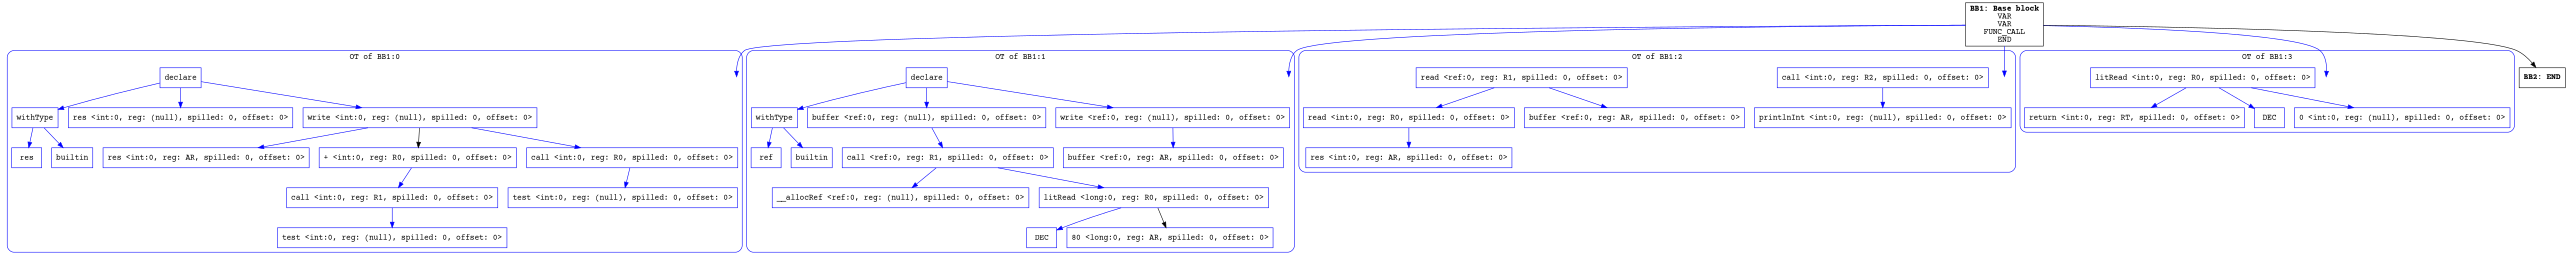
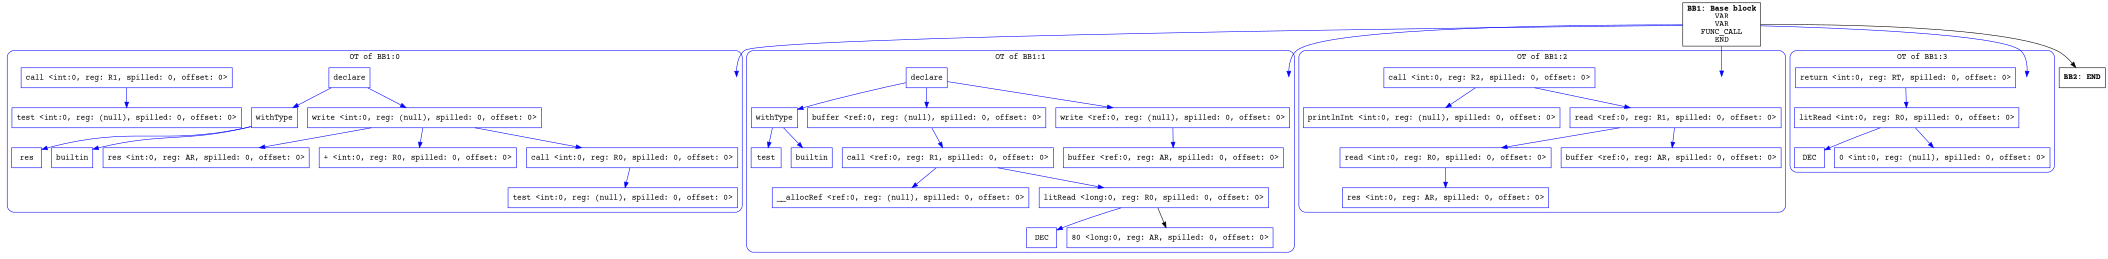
edge "litRead <int:0, reg: R0, spilled: 0, offset: 0>" -> "return <int:0, reg: RT, spilled: 0, offset: 0>": reversed
edge "call <int:0, reg: R2, spilled: 0, offset: 0>" -> "read <ref:0, reg: R1, spilled: 0, offset: 0>": added
node "res <int:0, reg: (null), spilled: 0, offset: 0>": removed
edge "write <int:0, reg: (null), spilled: 0, offset: 0>" -> "+ <int:0, reg: R0, spilled: 0, offset: 0>": color black -> blue
node "ref": label "ref" -> "test"
edge "+ <int:0, reg: R0, spilled: 0, offset: 0>" -> "call <int:0, reg: R1, spilled: 0, offset: 0>": removed
